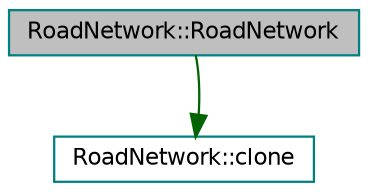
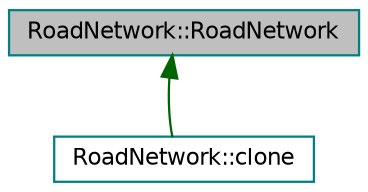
edge "RoadNetwork::RoadNetwork" -> "RoadNetwork::clone": reversed
